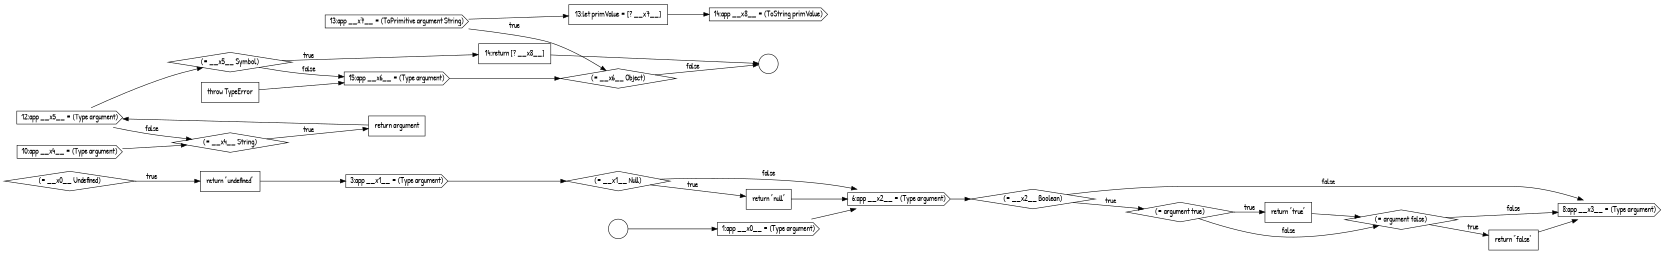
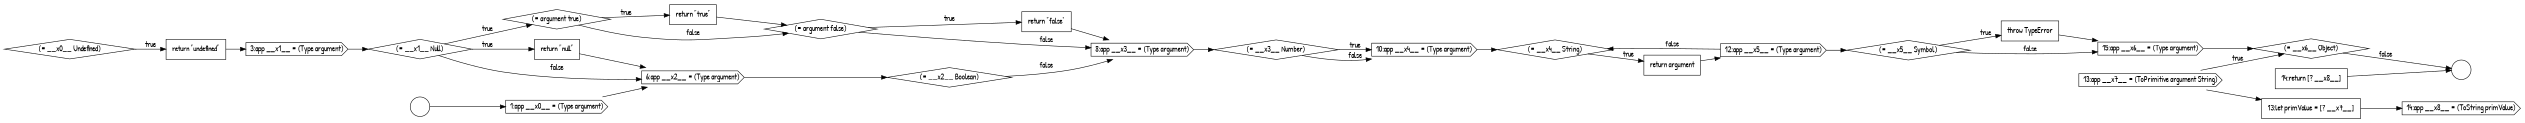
node "(= __x3__ Number)": added
edge "(= __x5__ Symbol)" -> "14:return [? __x8__]": now "(= __x5__ Symbol)" -> "throw TypeError"
edge "(= __x2__ Boolean)" -> "(= argument true)": now "(= __x1__ Null)" -> "(= argument true)"
